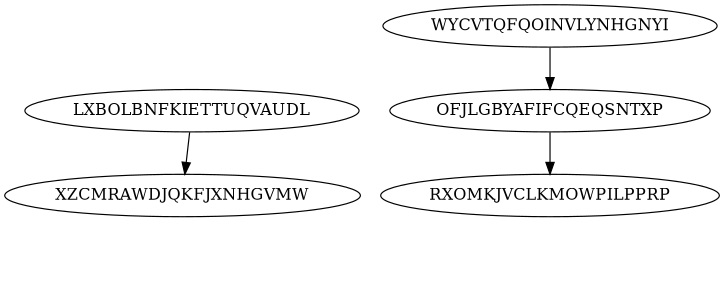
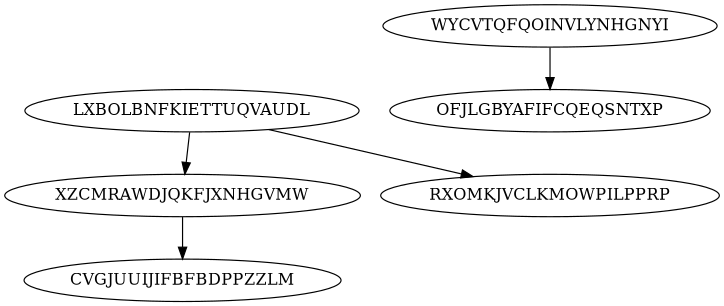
edge "OFJLGBYAFIFCQEQSNTXP" -> "RXOMKJVCLKMOWPILPPRP": now "LXBOLBNFKIETTUQVAUDL" -> "RXOMKJVCLKMOWPILPPRP"
node "CVGJUUIJIFBFBDPPZZLM": added
